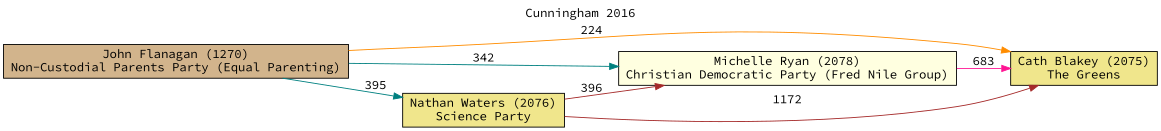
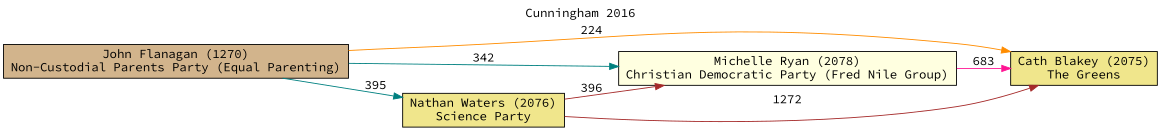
edge "Nathan Waters (2076) Science Party" -> "Cath Blakey (2075) The Greens": label "1172" -> "1272"
